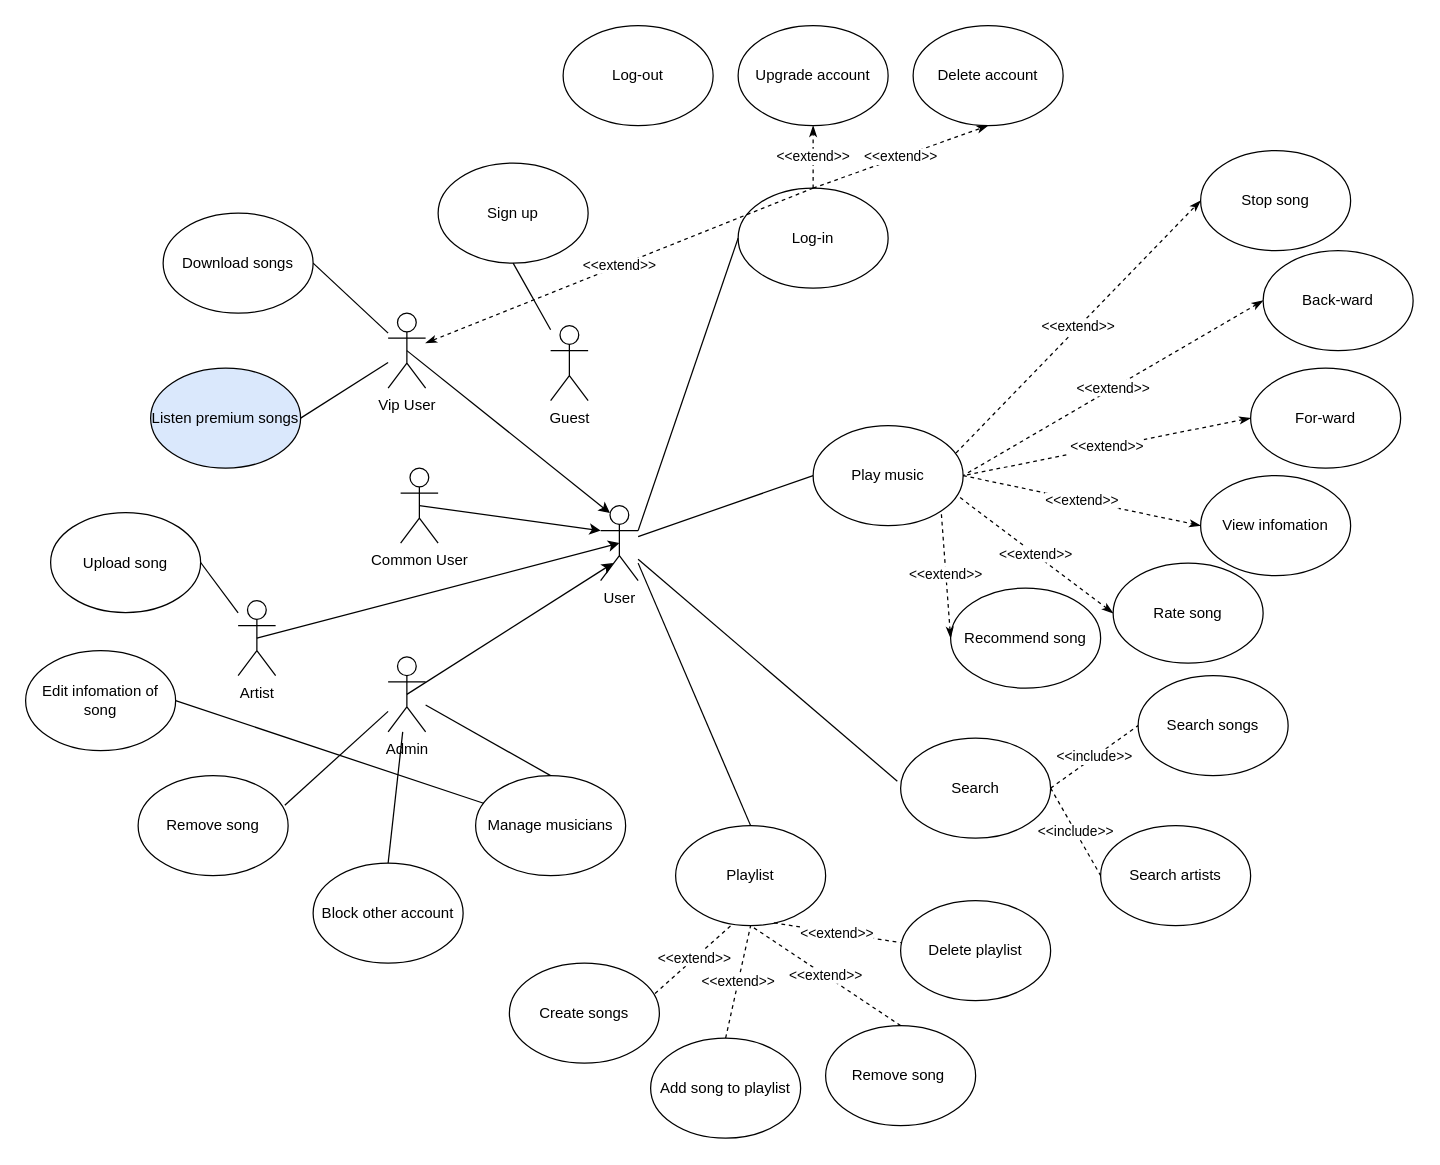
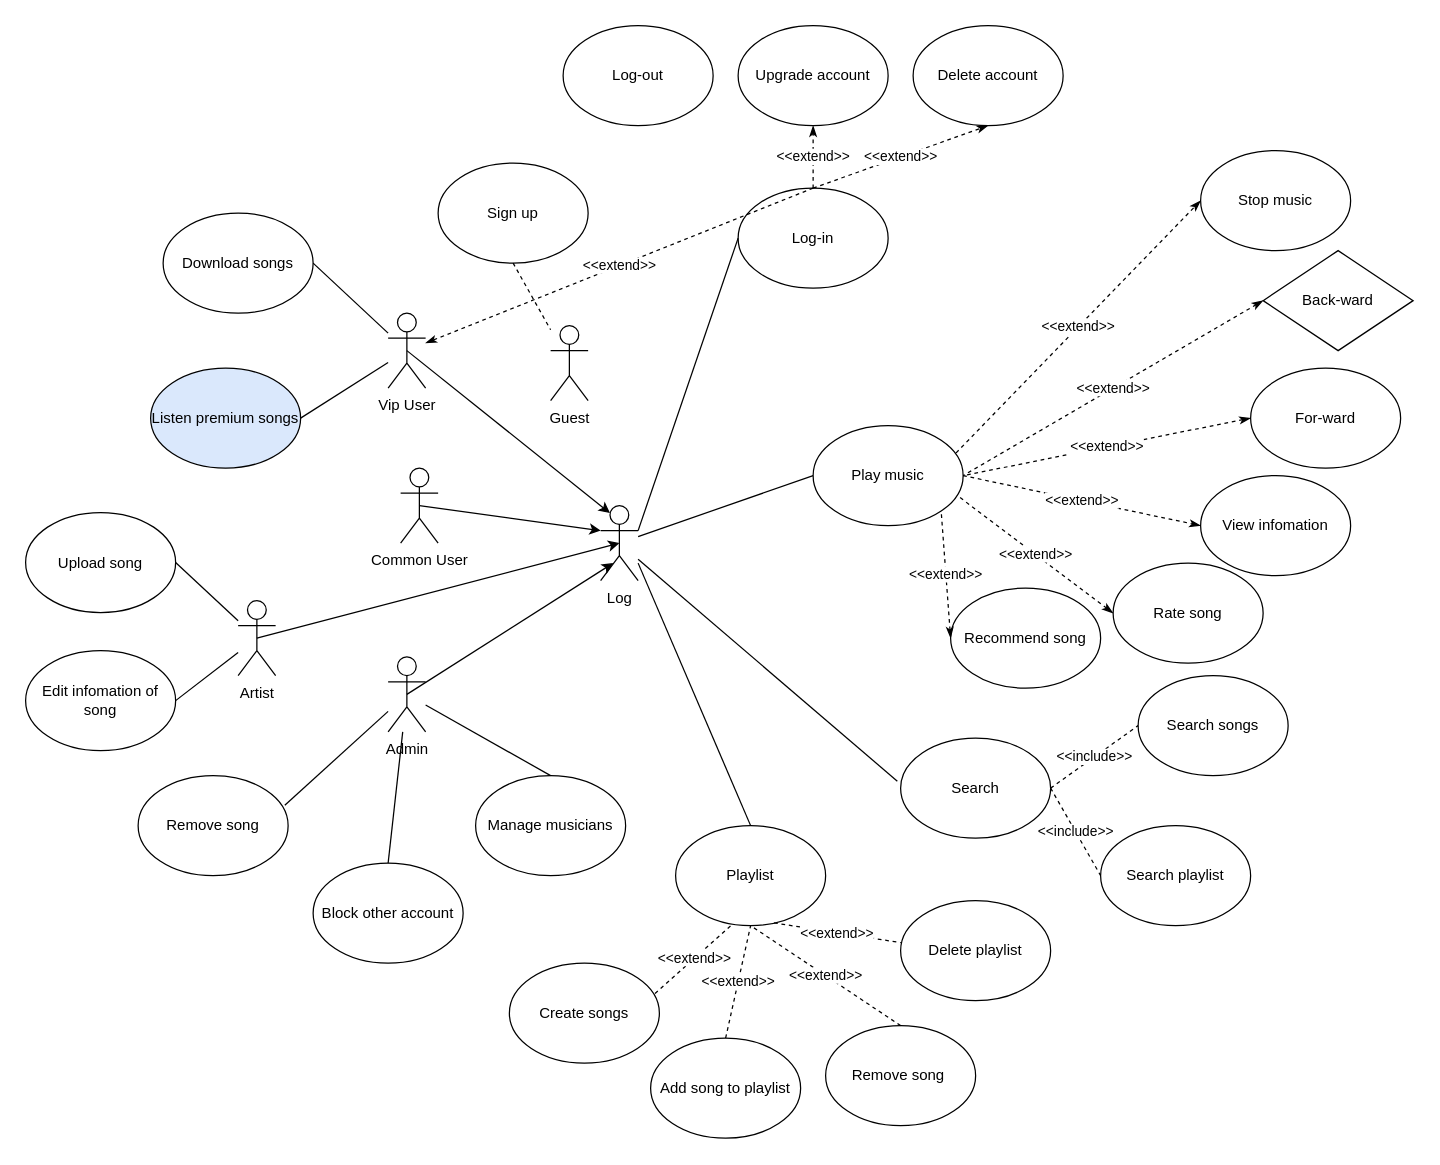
node "Stop song": label "Stop song" -> "Stop music"
edge "Sign up" -- "Guest": style solid -> dashed
node "Back-ward": shape ellipse -> diamond
node "Upload song": moved (126, 563) -> (101, 563)
node "User": label "User" -> "Log"
edge "Edit infomation of song" -- "Manage musicians": now "Edit infomation of song" -- "Artist"
node "Search artists": label "Search artists" -> "Search playlist"
